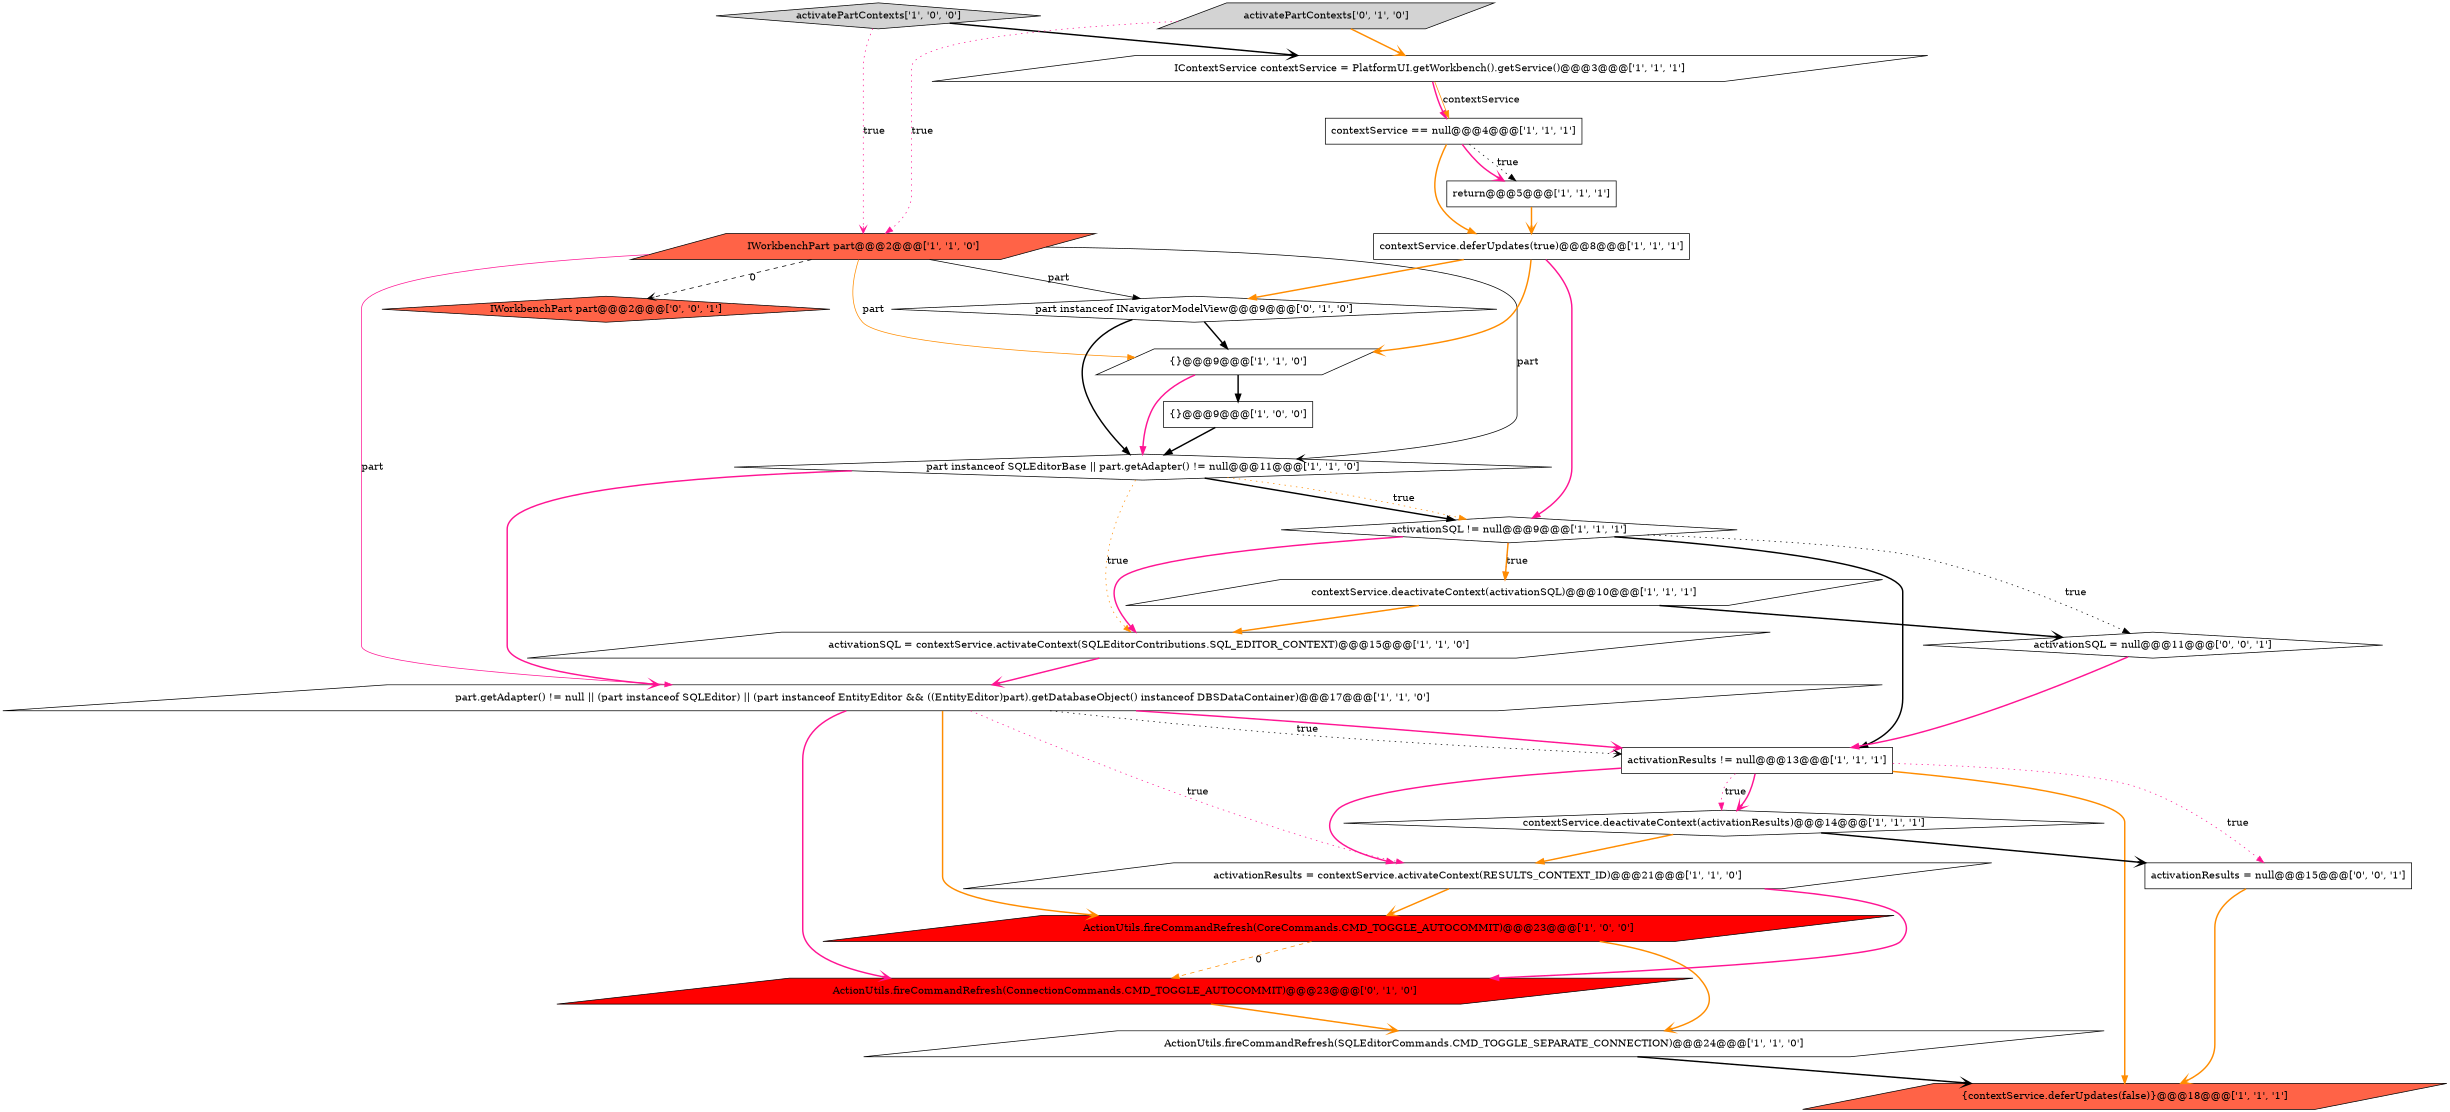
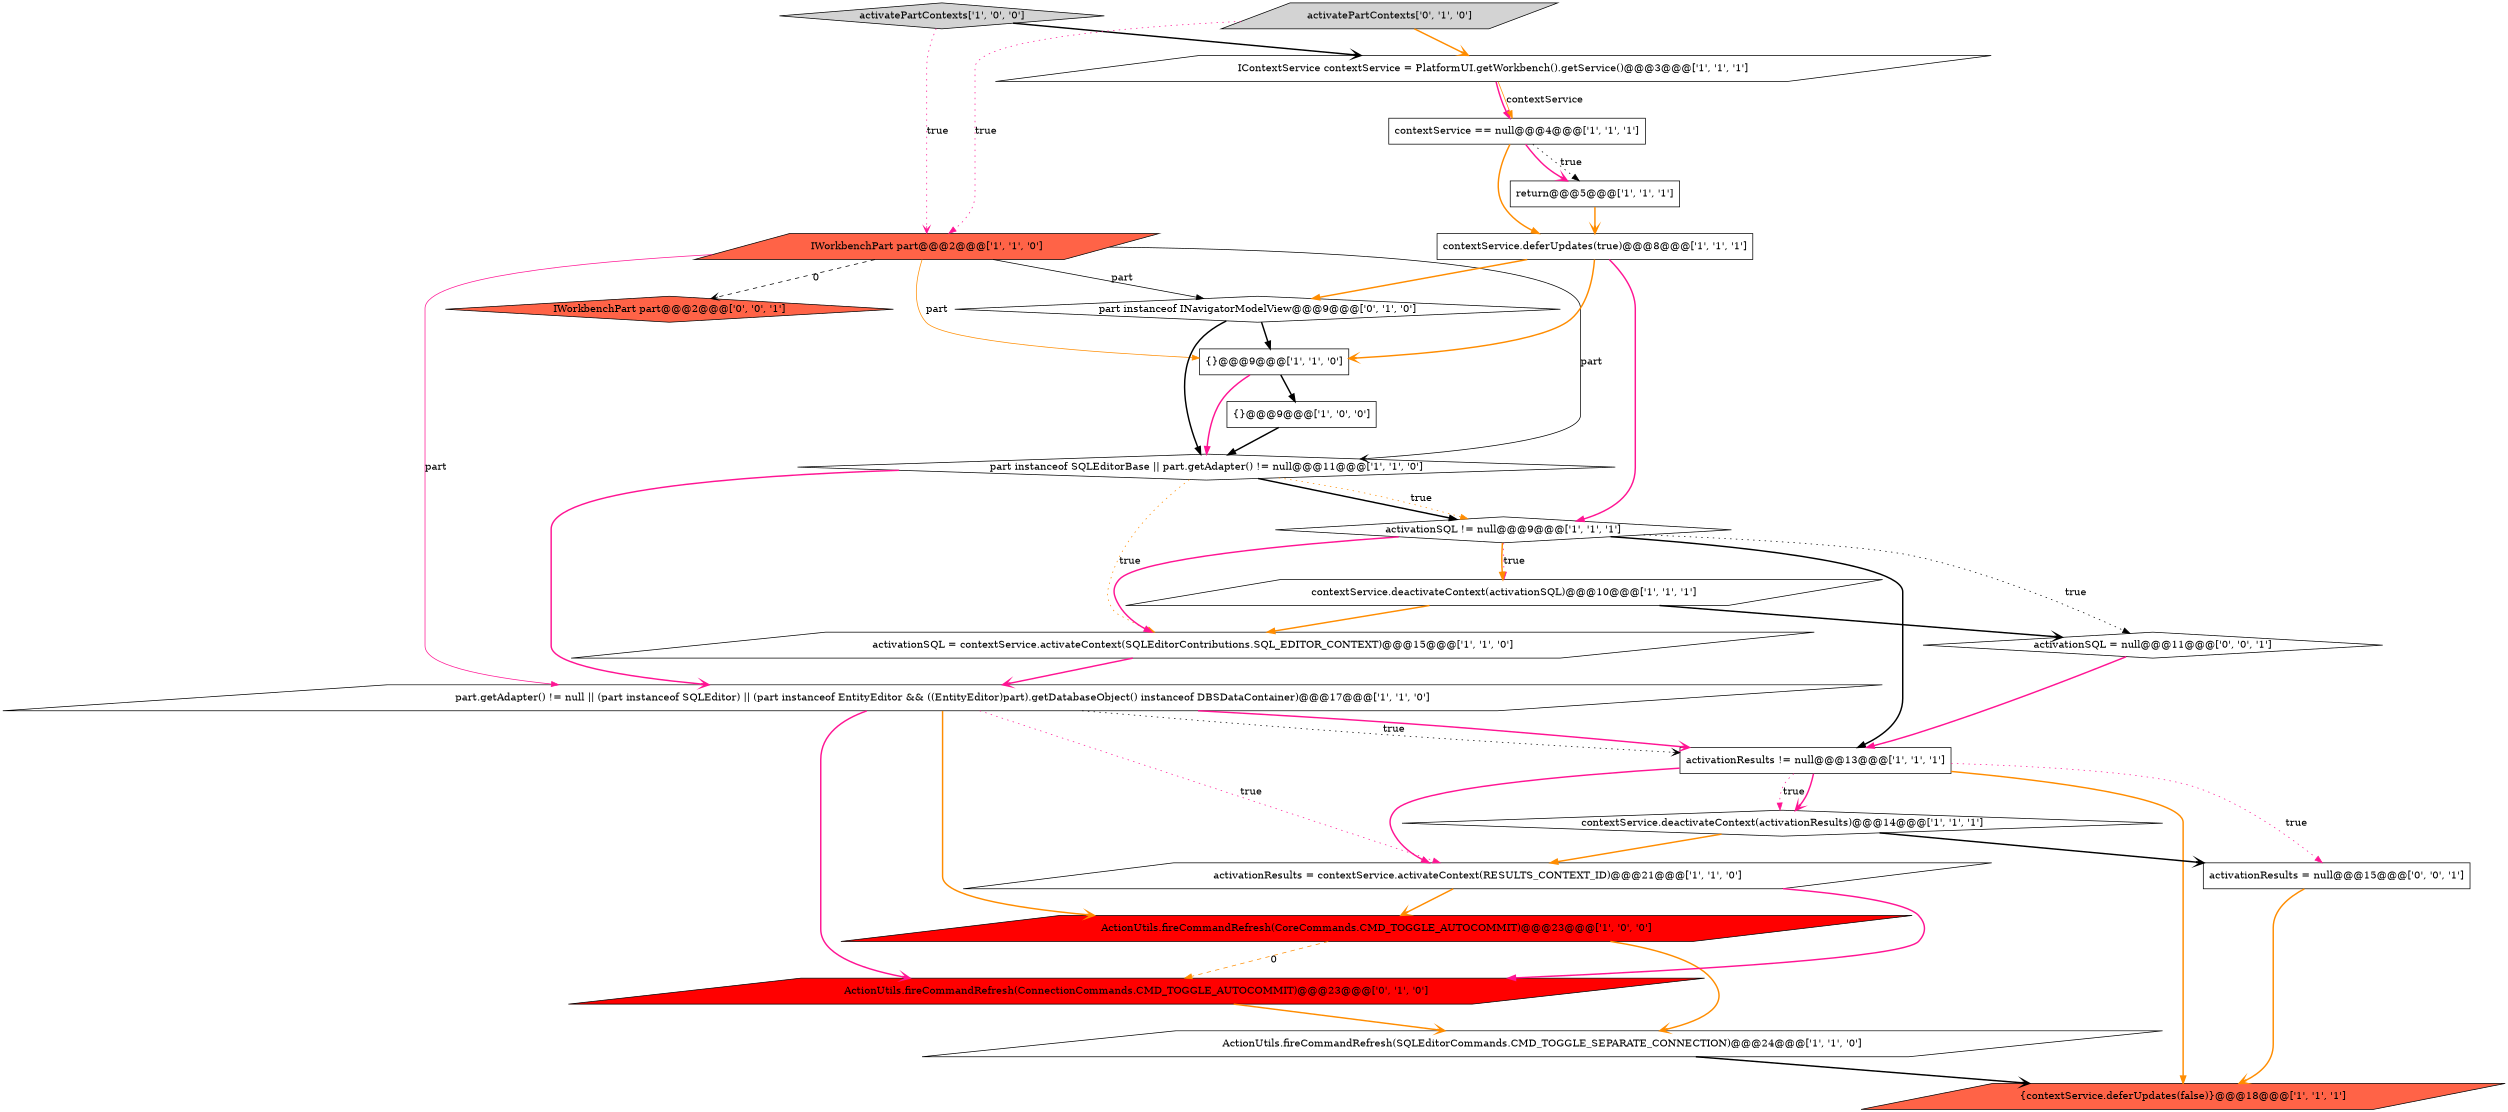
node "{}@@@9@@@['1', '1', '0']": shape parallelogram -> box
